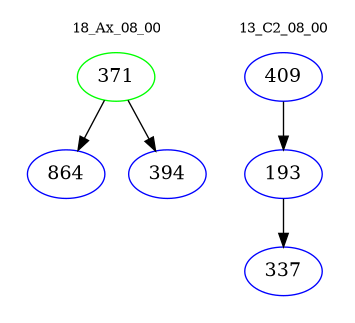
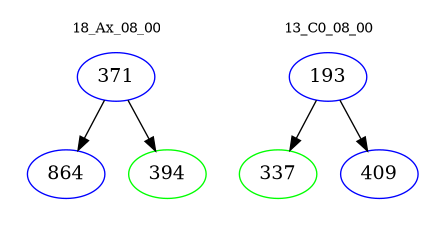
cluster "13_C2_08_00": label "13_C2_08_00" -> "13_C0_08_00"
node "371": color green -> blue
edge "409" -> "193": reversed
node "394": color blue -> green
node "337": color blue -> green
